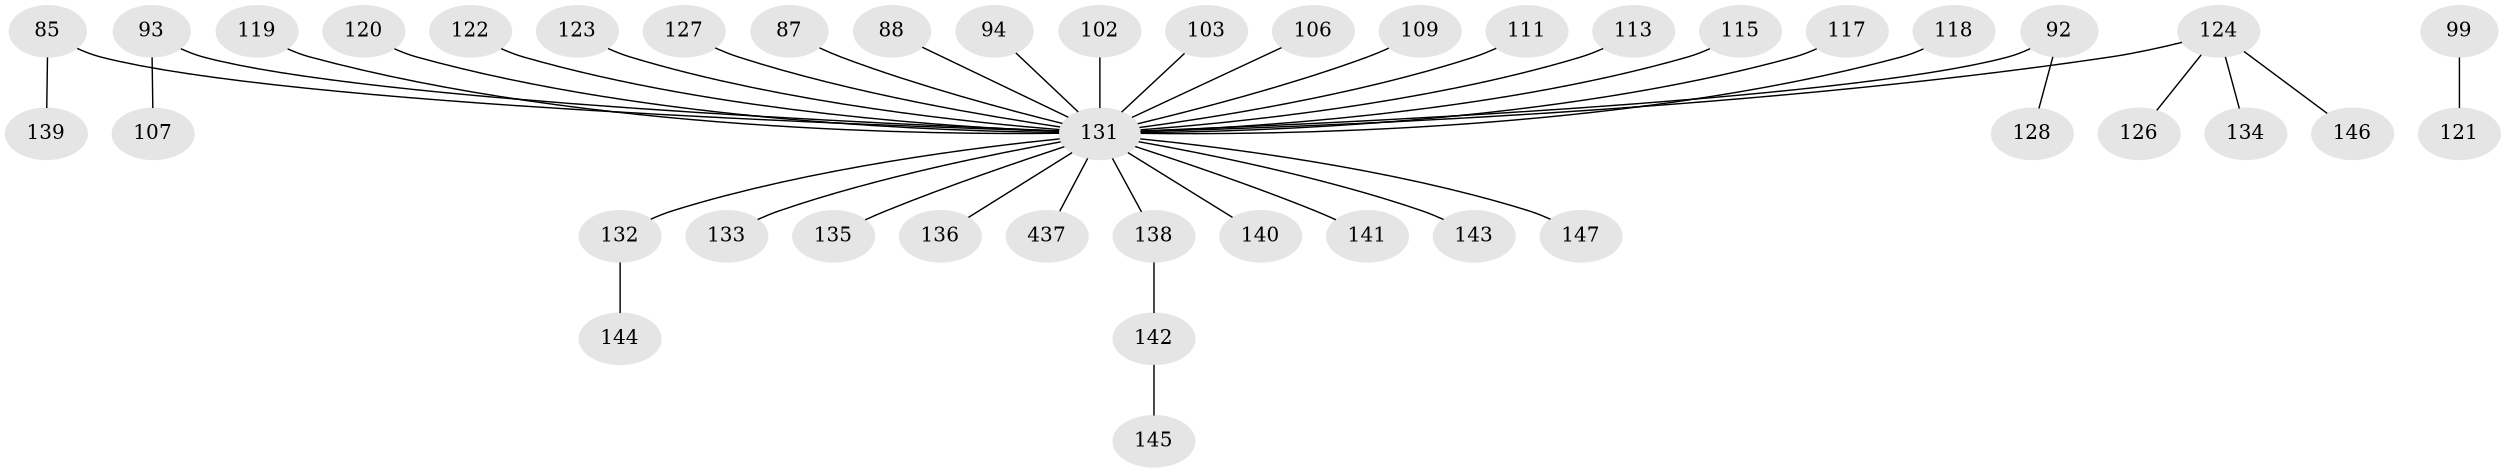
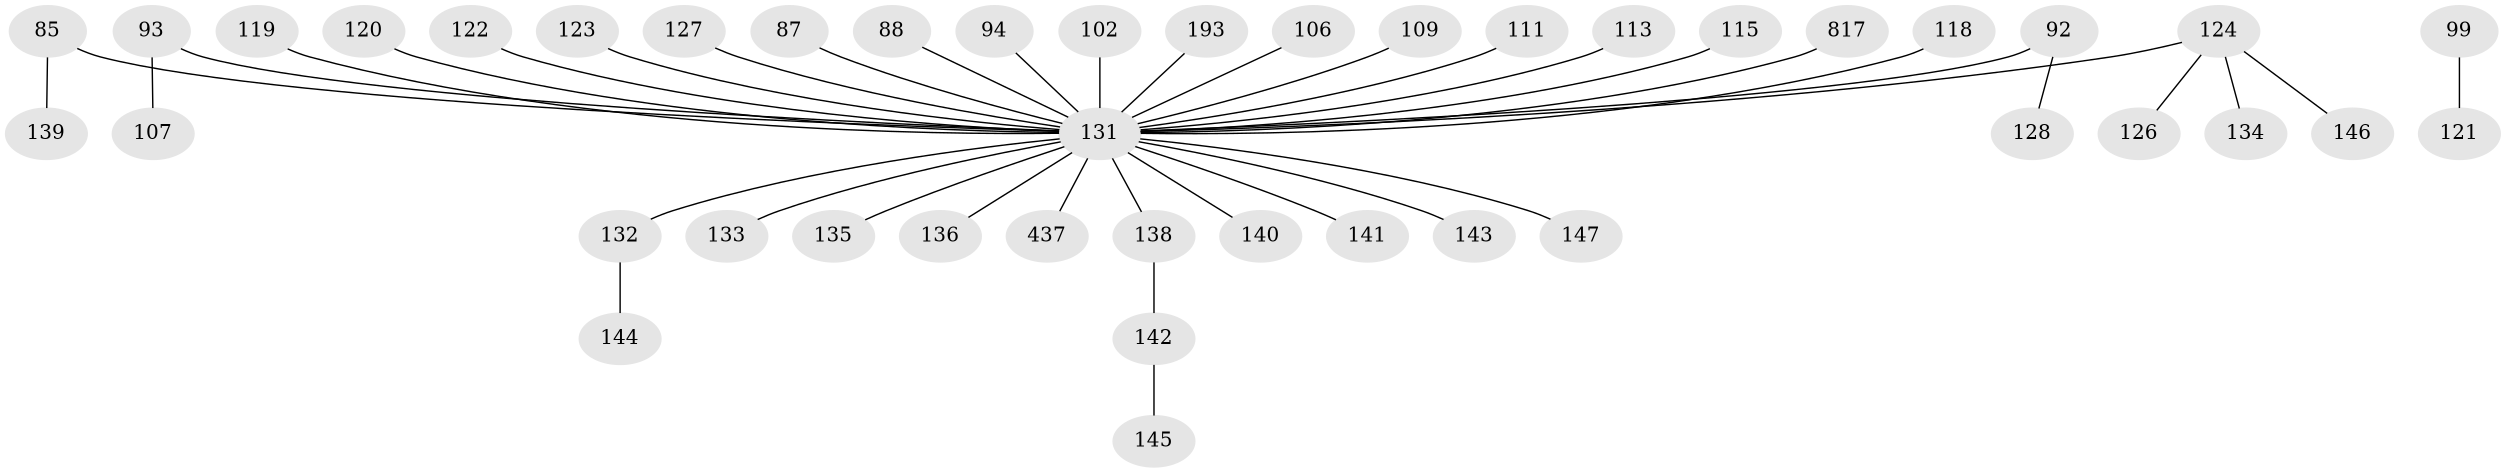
node "103": label "103" -> "193"
node "117": label "117" -> "817"
